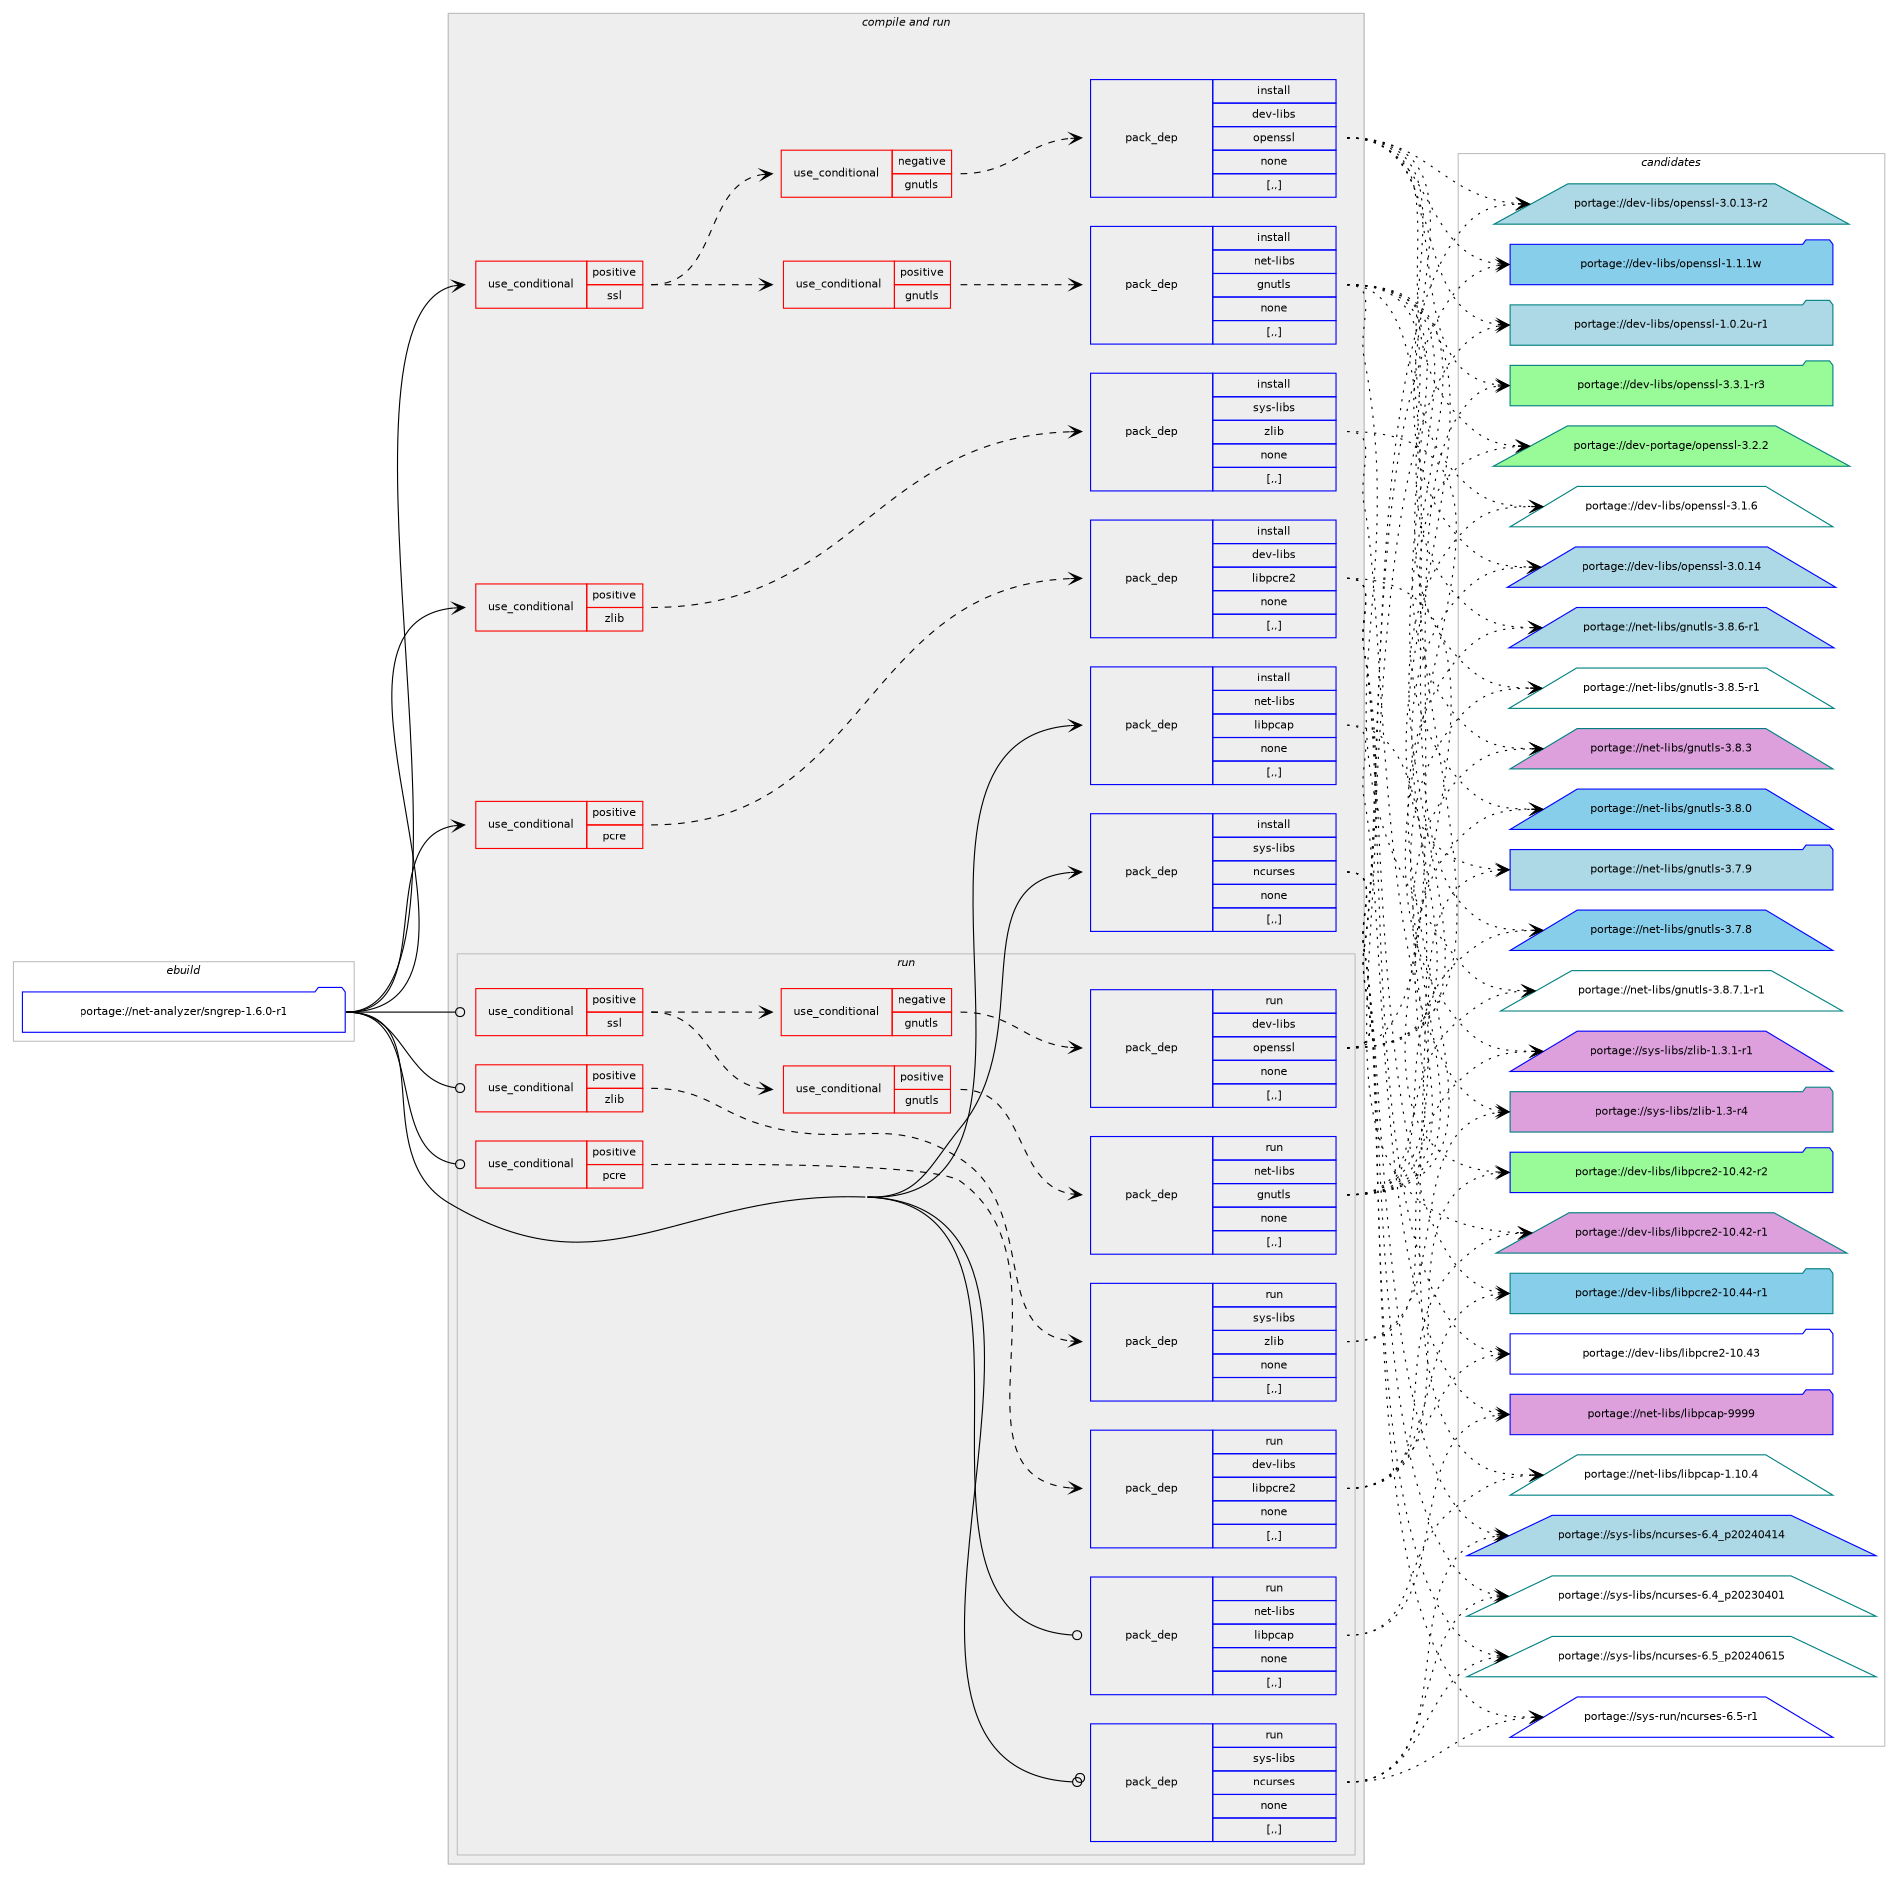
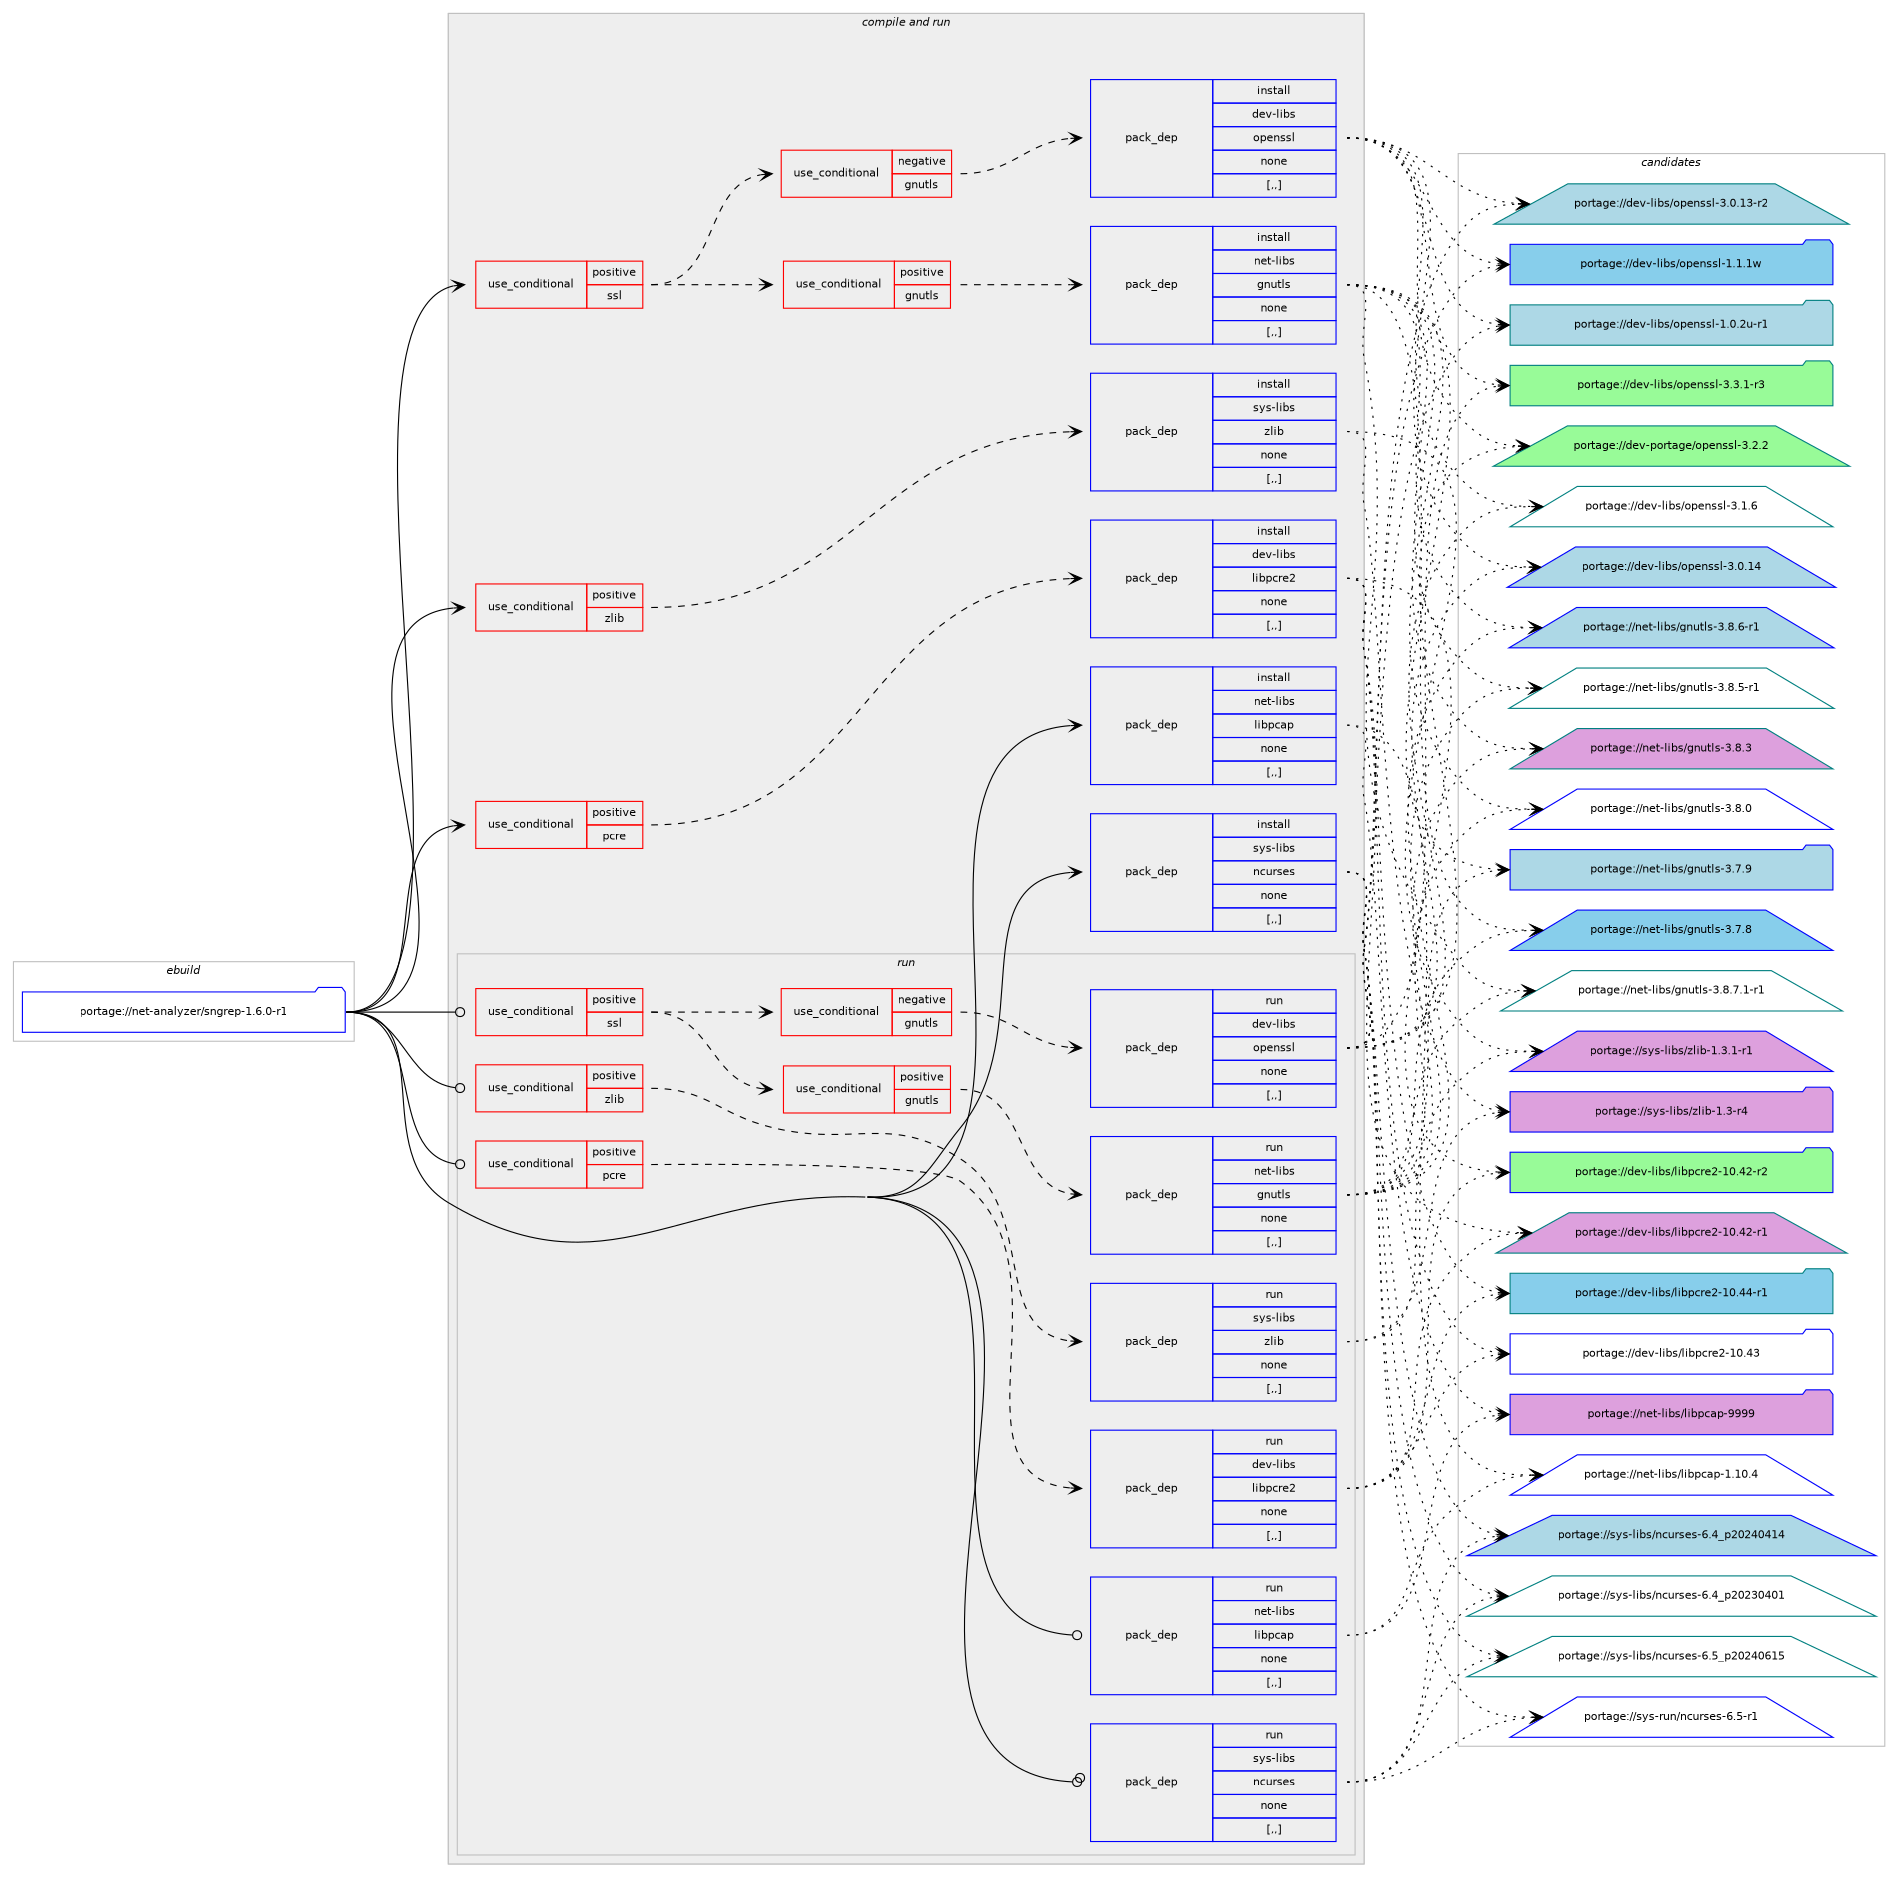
node "portage://net-libs/gnutls-3.8.0": fillcolor skyblue -> white
node "portage://sys-libs/zlib-1.3-r4": color teal -> blue
node "portage://net-libs/libpcap-1.10.4": color teal -> blue
